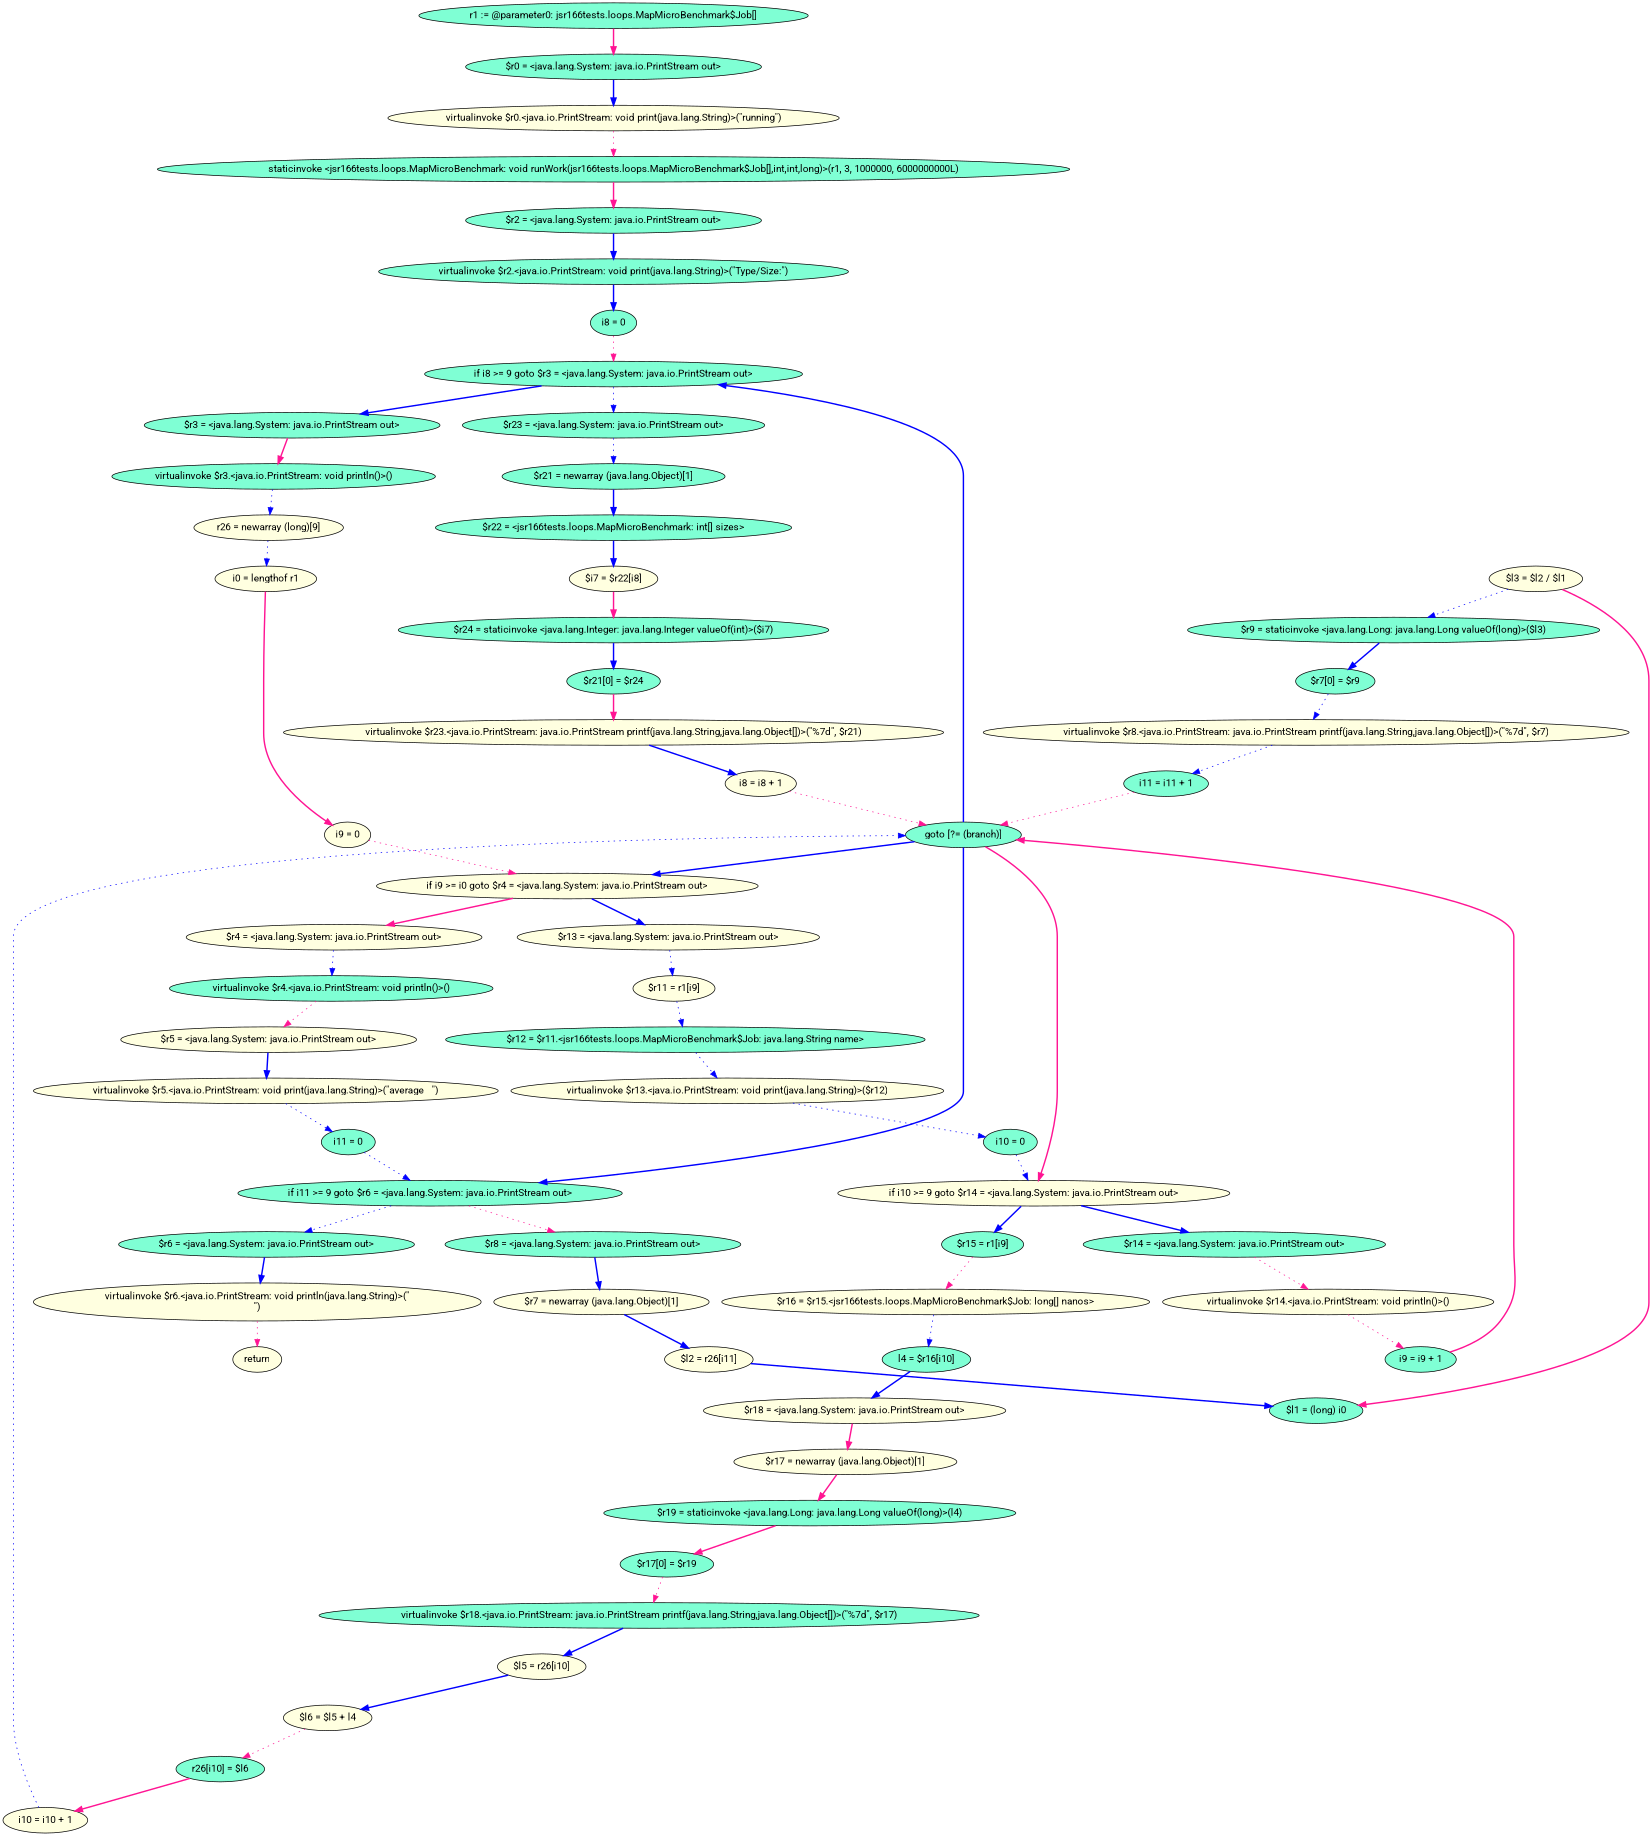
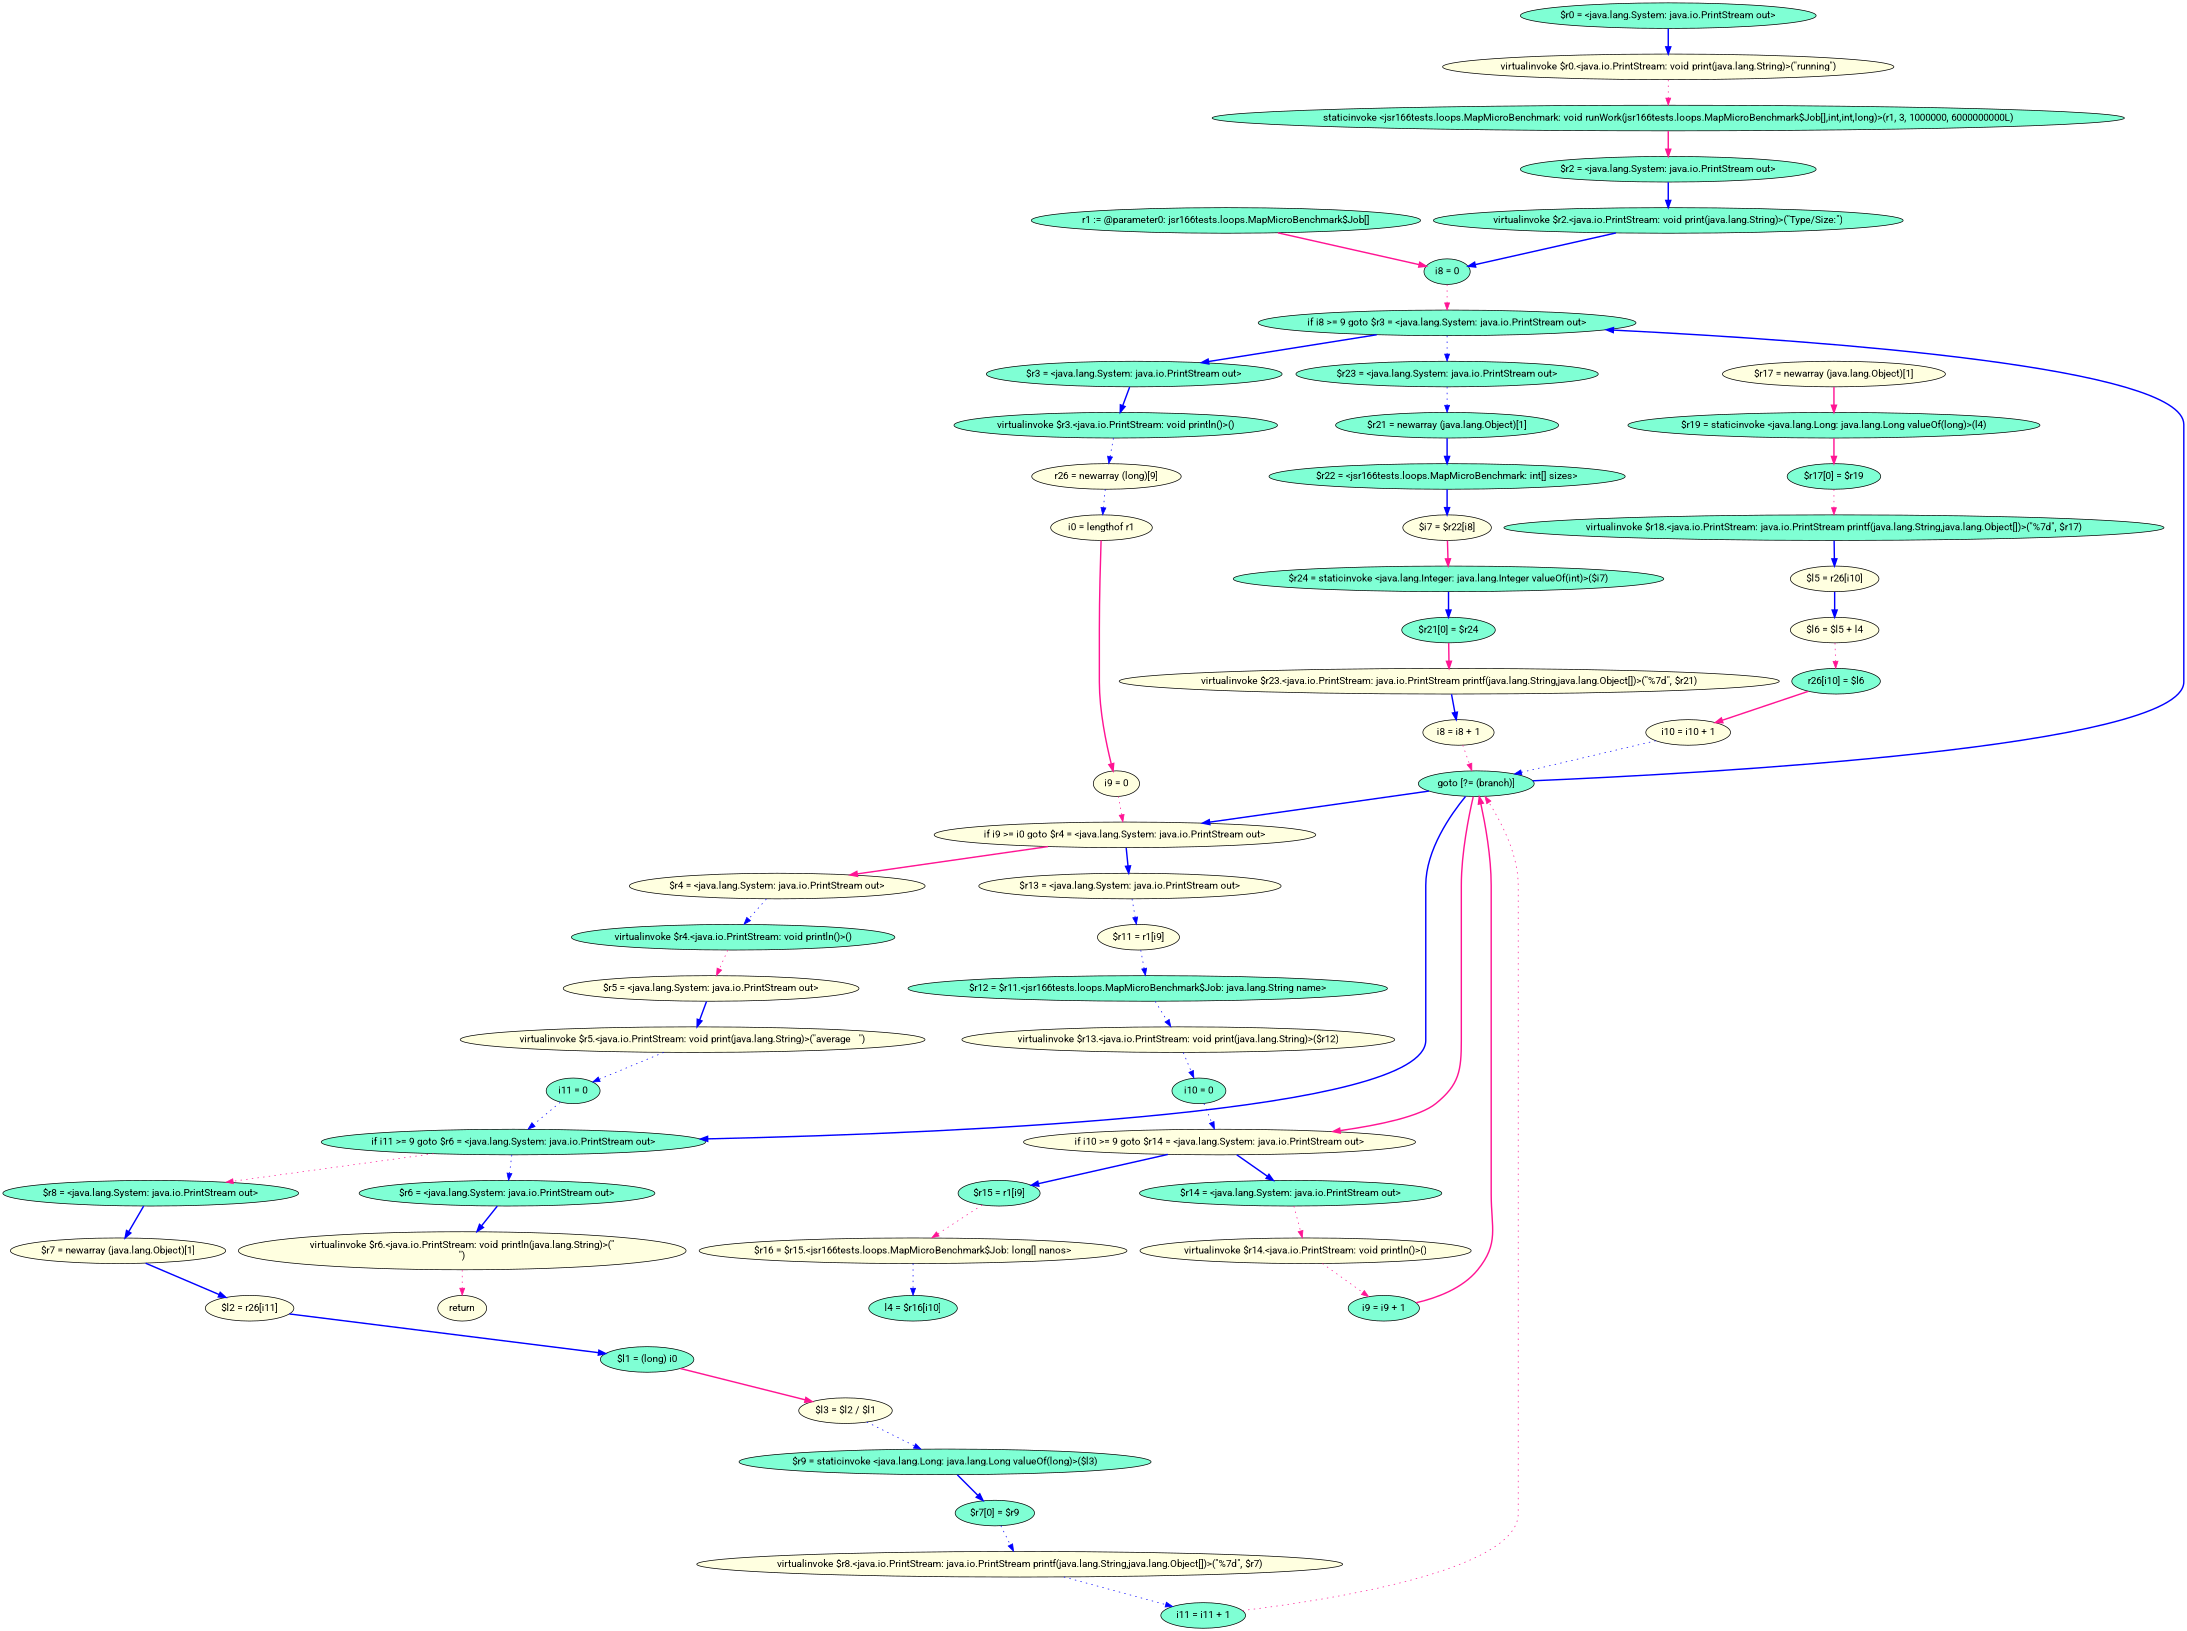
edge "r1 := @parameter0: jsr166tests.loops.MapMicroBenchmark$Job[]" -> "$r0 = <java.lang.System: java.io.PrintStream out>": now "r1 := @parameter0: jsr166tests.loops.MapMicroBenchmark$Job[]" -> "i8 = 0"
edge "$r3 = <java.lang.System: java.io.PrintStream out>" -> "virtualinvoke $r3.<java.io.PrintStream: void println()>()": color deeppink -> blue
edge "$l3 = $l2 / $l1" -> "$l1 = (long) i0": reversed
node "$r18 = <java.lang.System: java.io.PrintStream out>": removed
